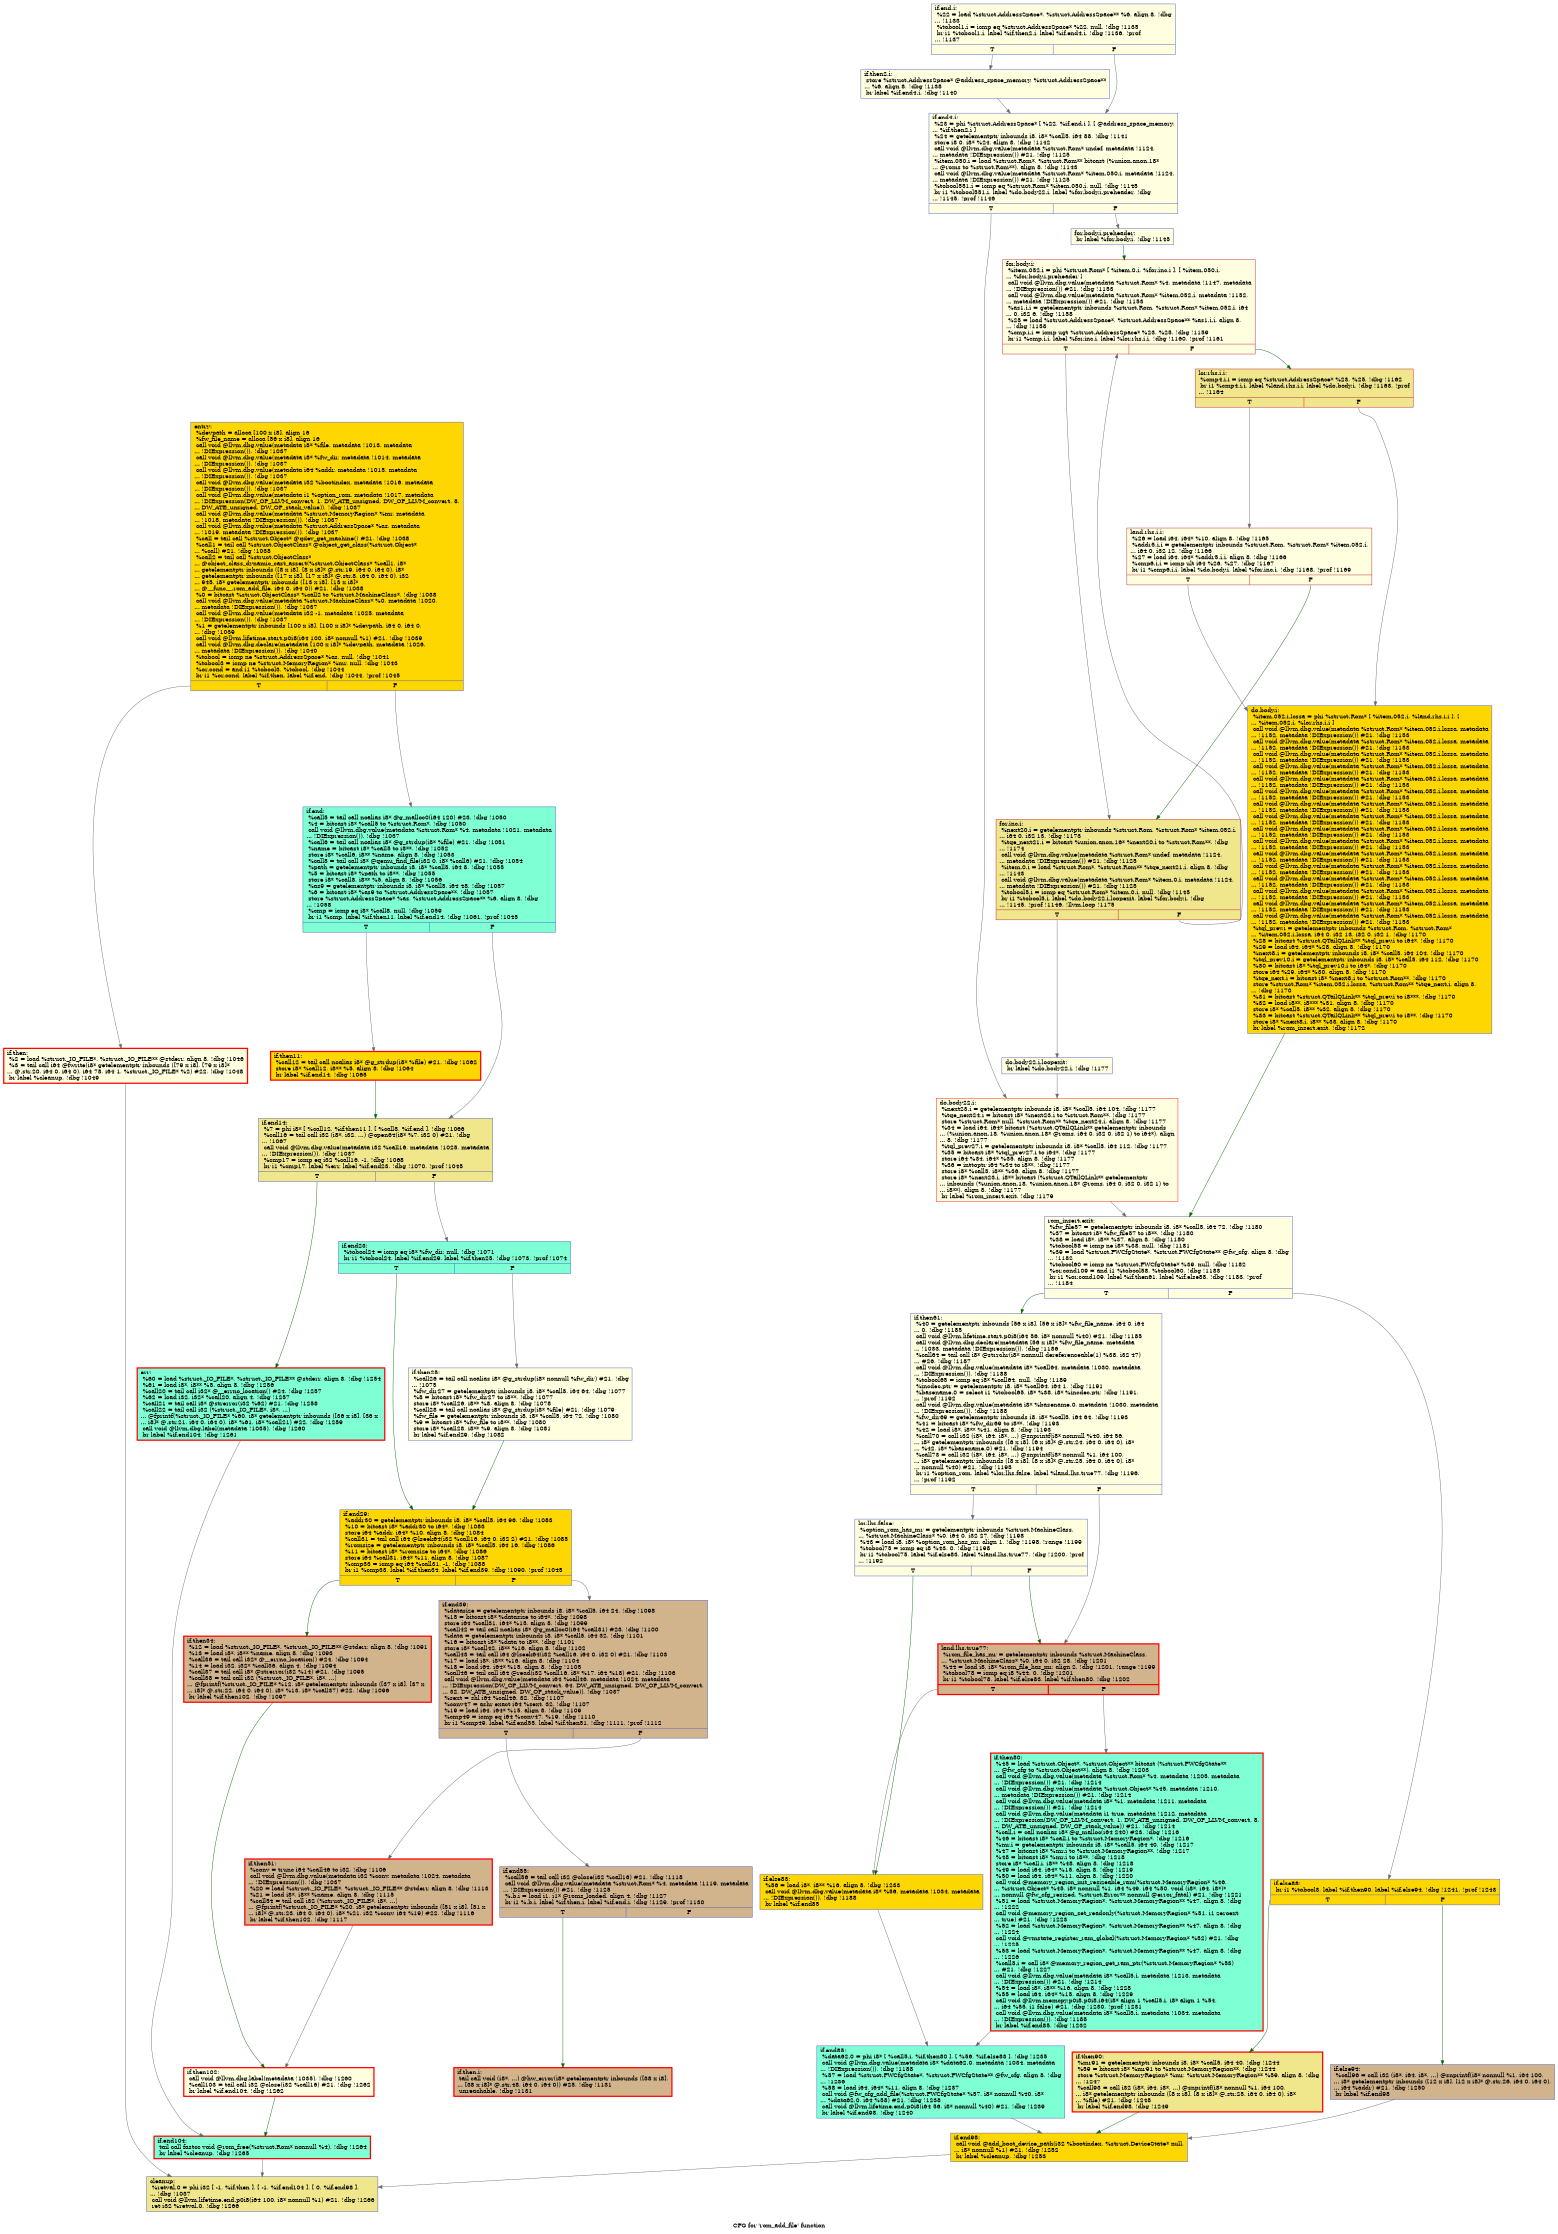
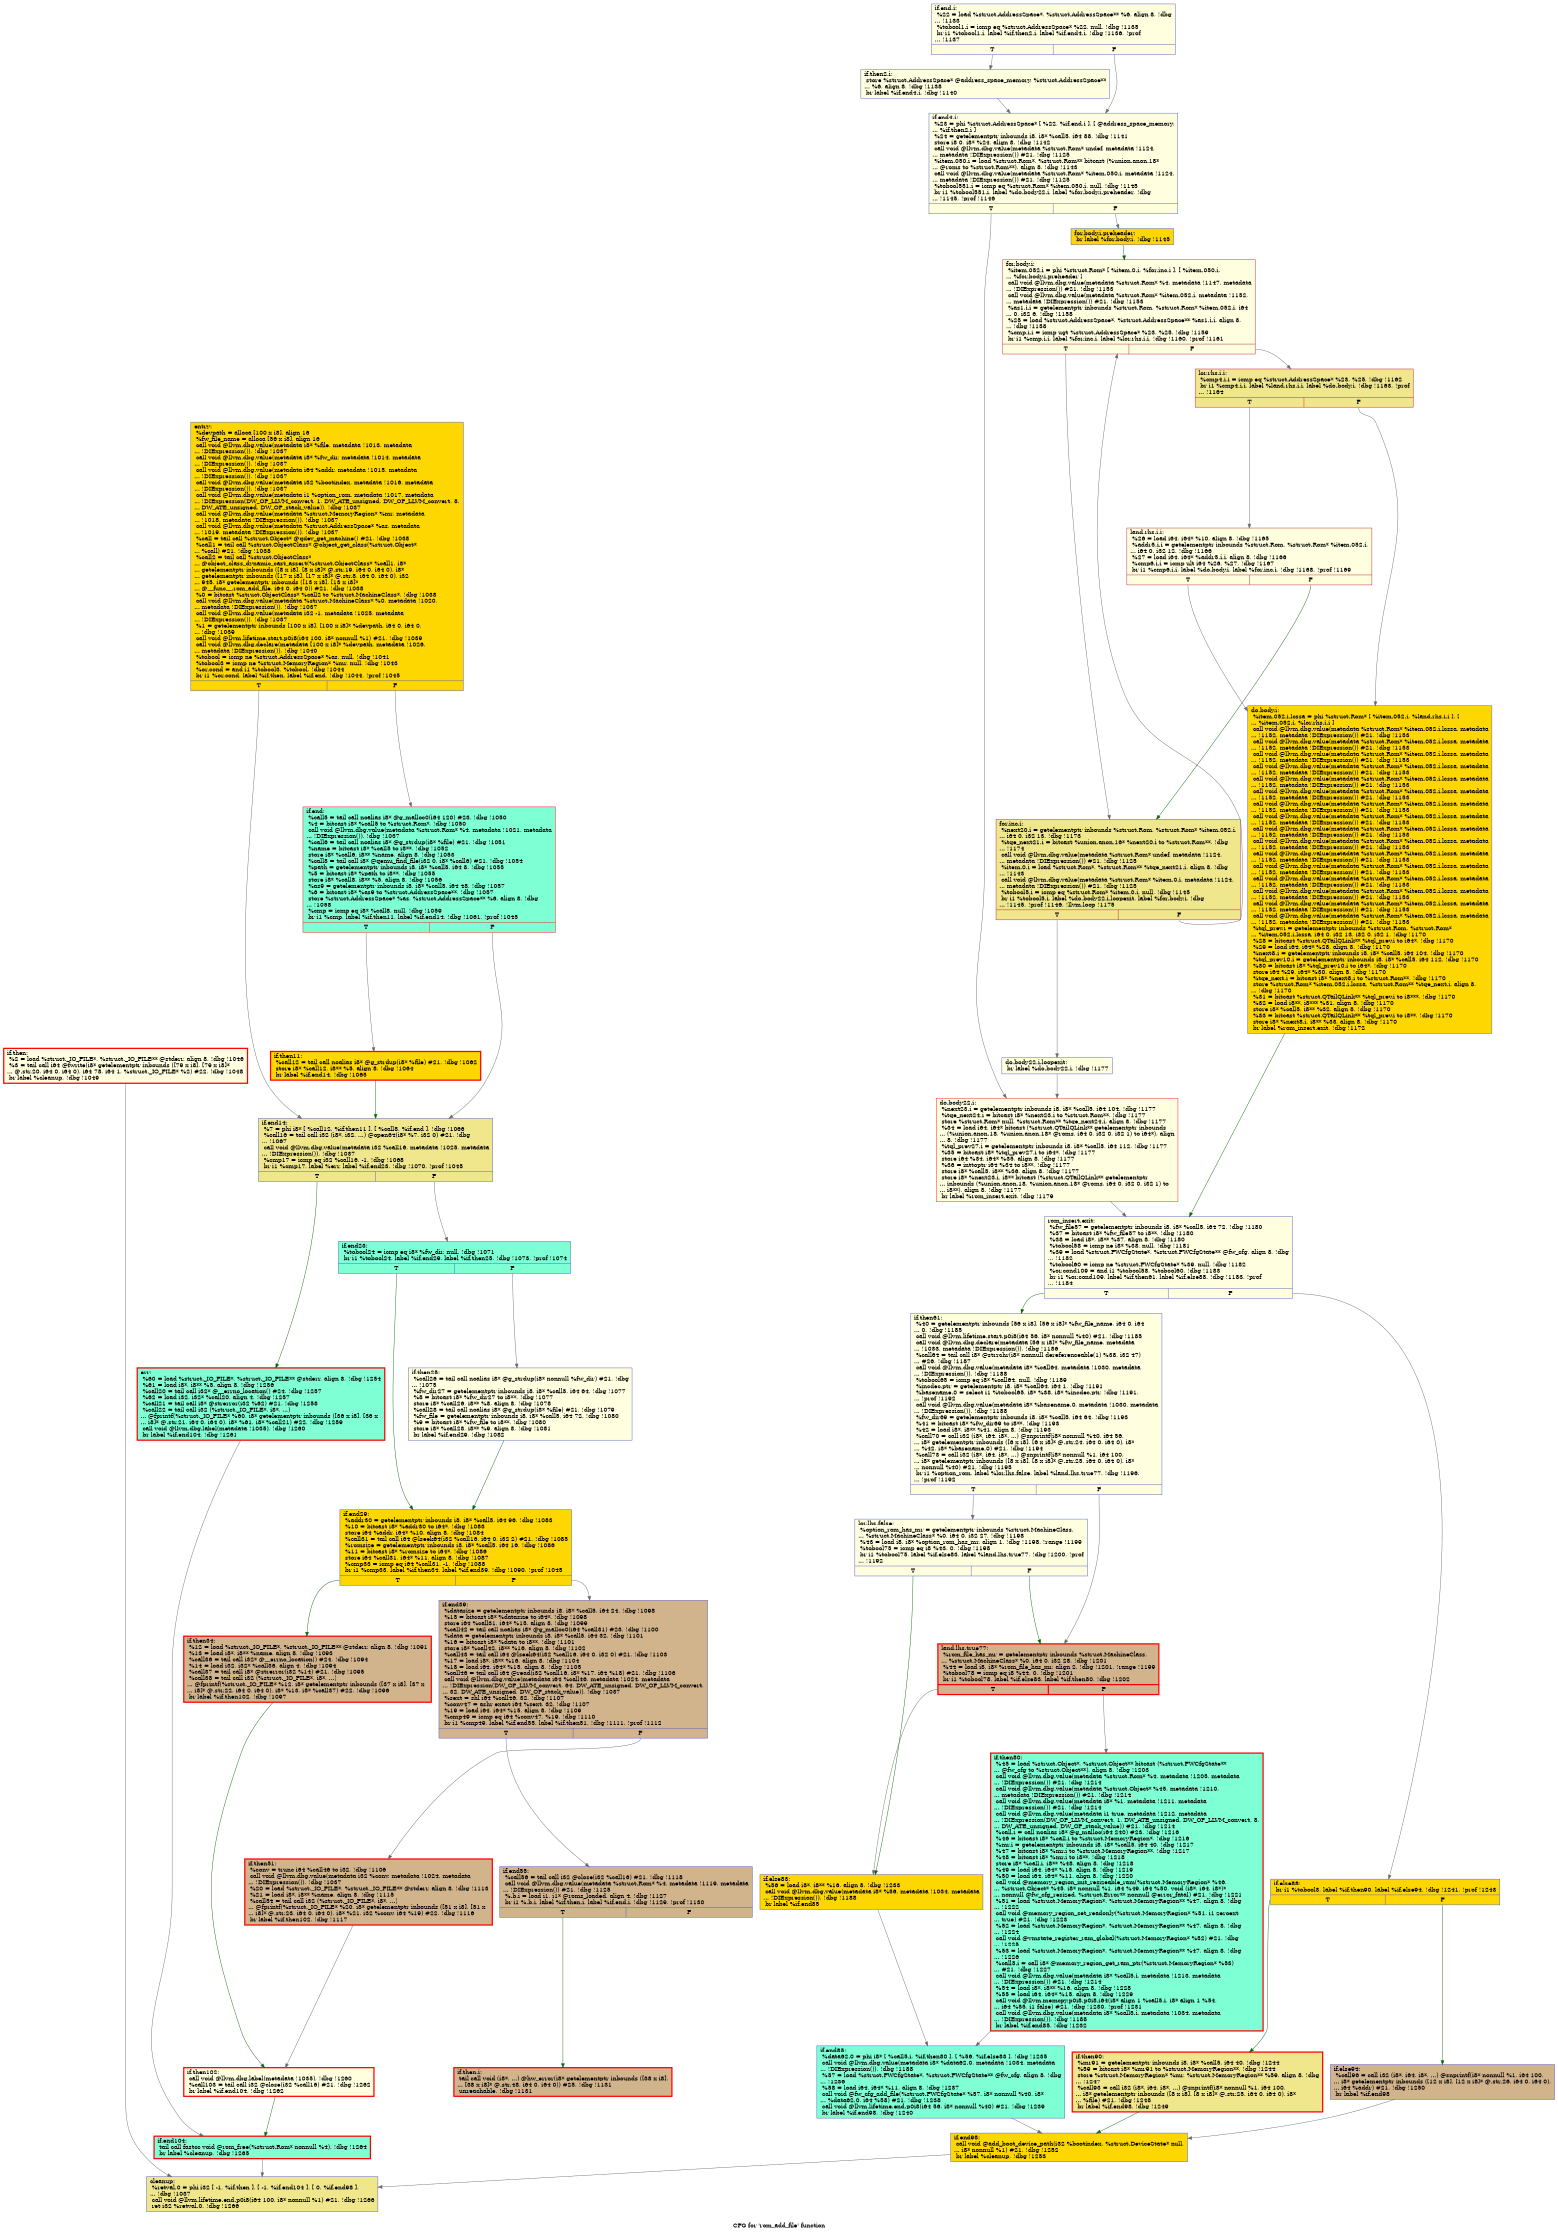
node "for.body.i.preheader:": fillcolor lightyellow -> gold
edge "for.body.i:" -> "lor.rhs.i.i:": color darkgreen -> gray40
edge "entry:" -> "if.then:": now "entry:" -> "if.end14:"
node "if.end:": color #3d50c3ff -> red
